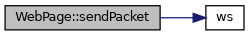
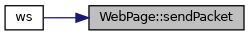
edge "WebPage::sendPacket" -> "ws": reversed
